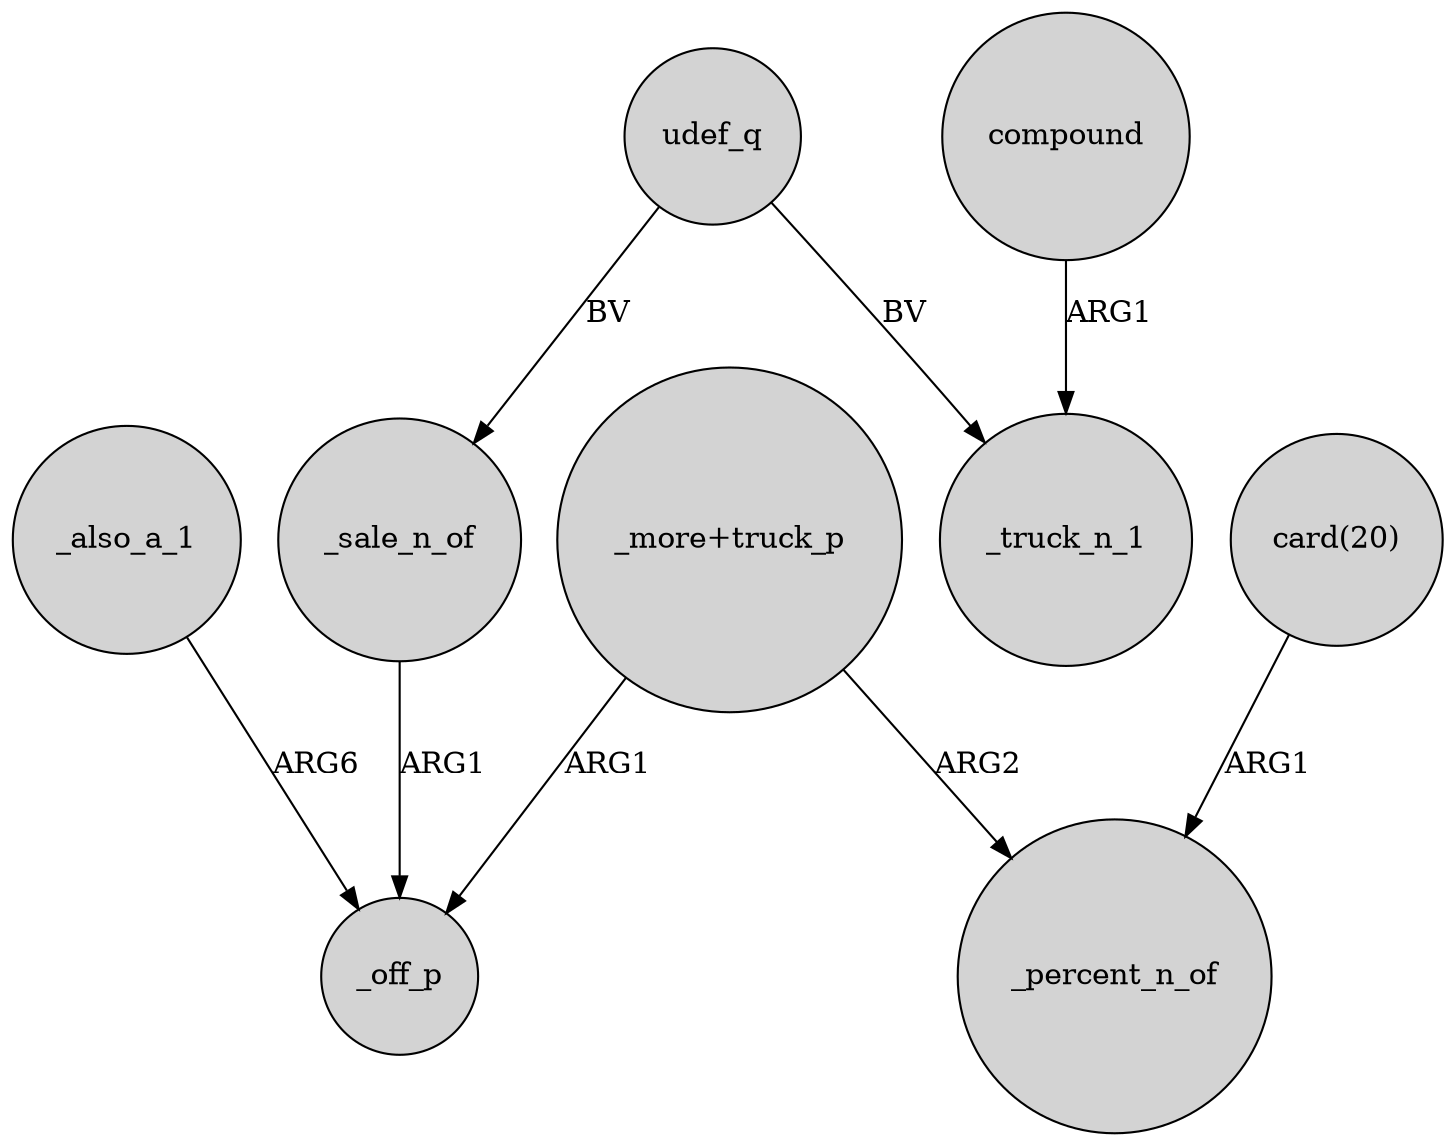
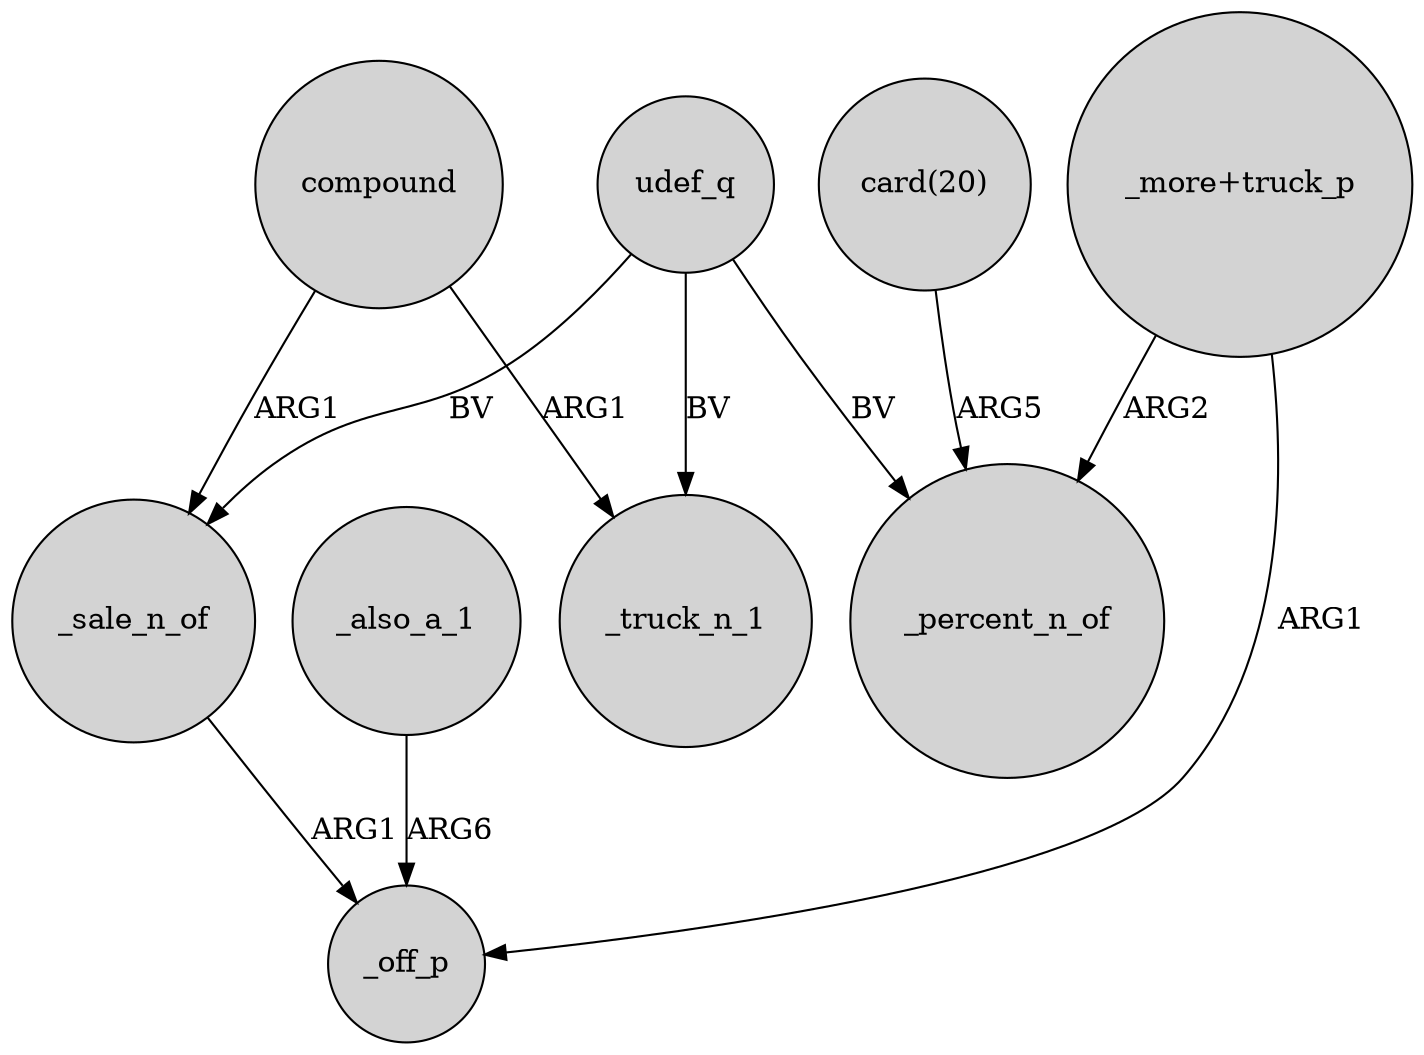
edge "udef_q" -> "_percent_n_of": added, label "BV"
edge "compound" -> "_sale_n_of": added, label "ARG1"
edge "card(20)" -> "_percent_n_of": label "ARG1" -> "ARG5"
